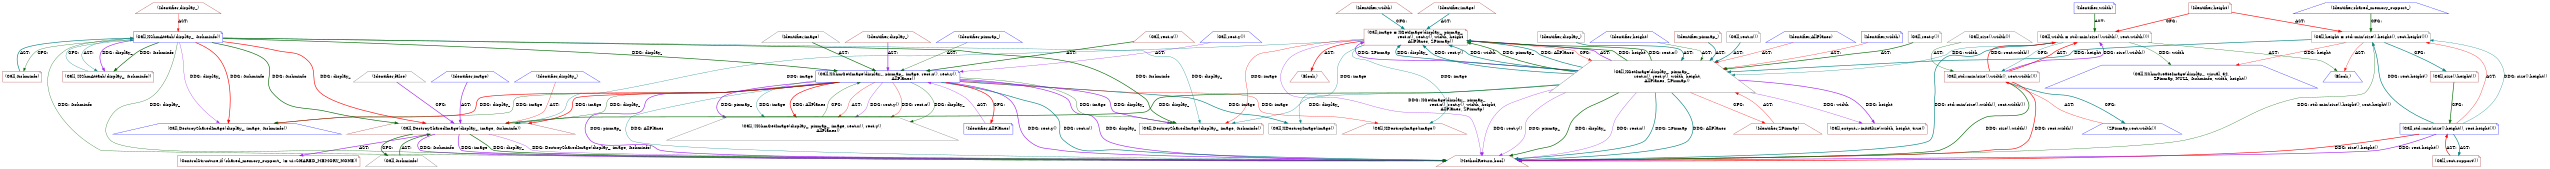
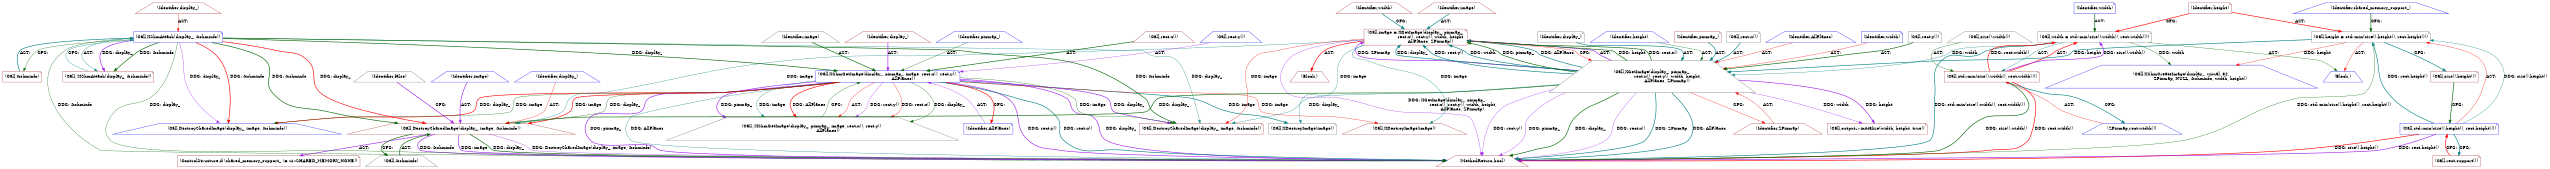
edge "(Call,width = std::min(size().width(), rect.width()))" -> "(Call,std::min(size().width(), rect.width()))": label "CFG: " -> "AST: "
edge "(Call,rect.support())" -> "(Call,std::min(size().height(), rect.height()))": label "AST: " -> "CFG: "
edge "(Call,std::min(size().height(), rect.height()))" -> "(Call,rect.support())": label "AST: " -> "CFG: "
